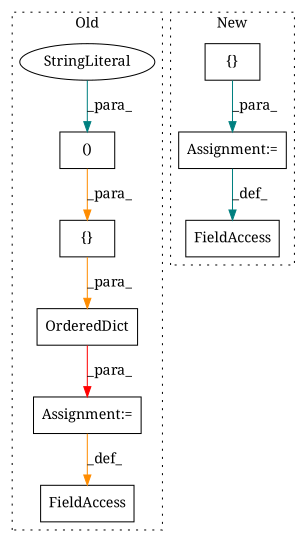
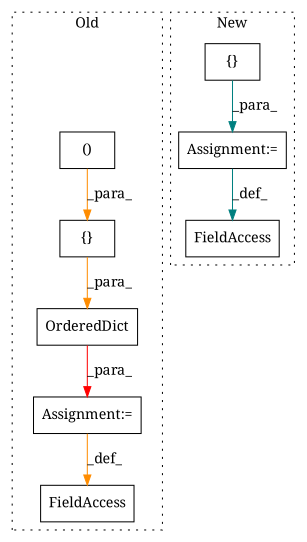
node "StringLiteral": removed
